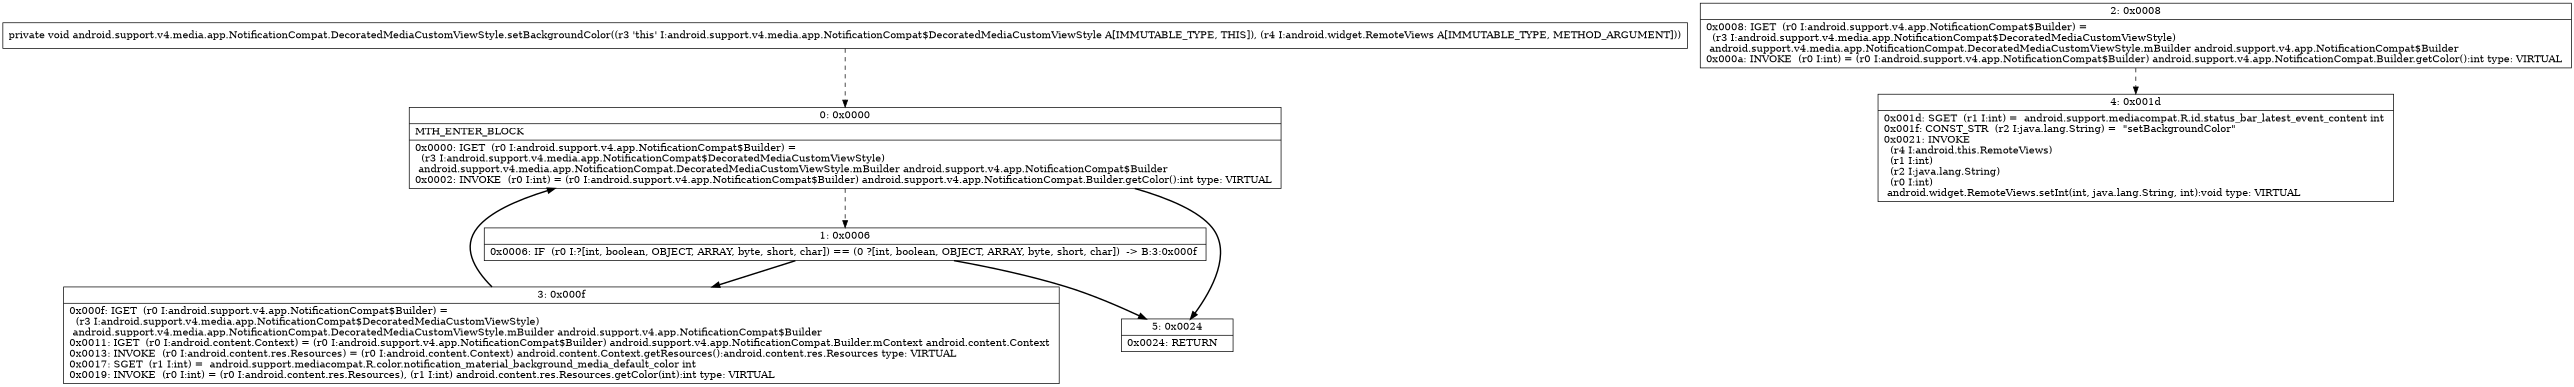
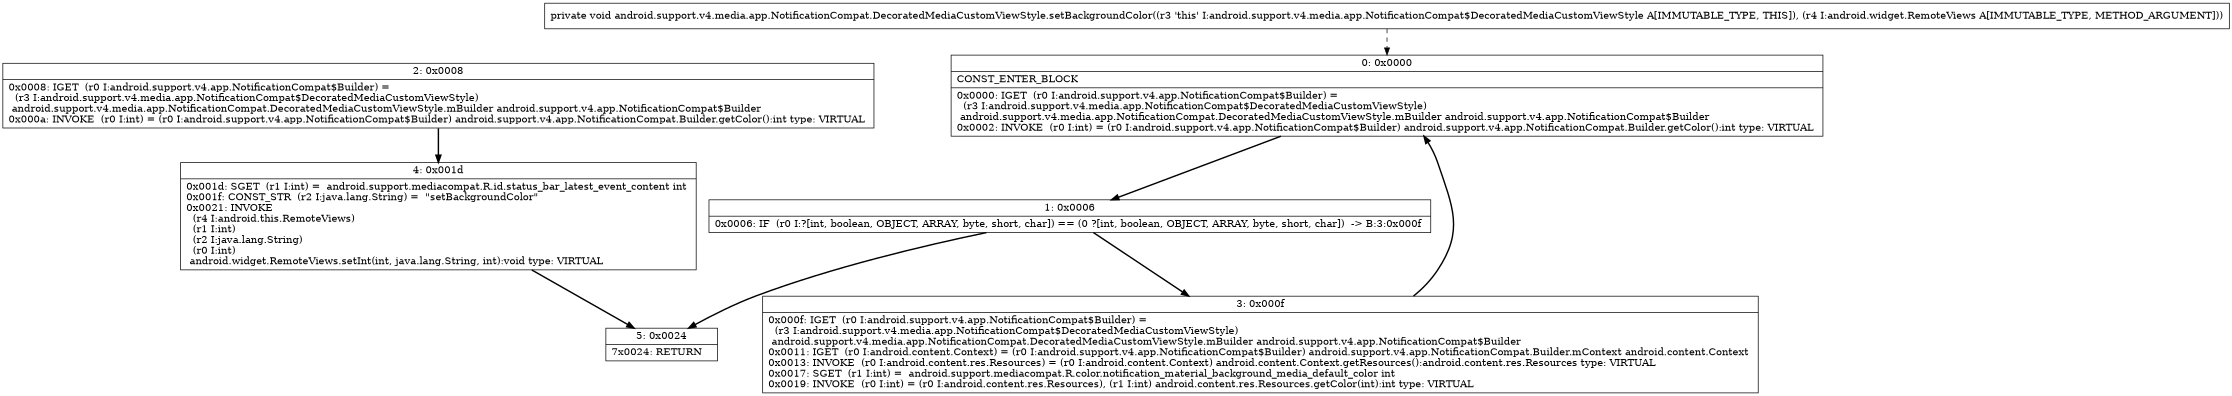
edge "2: 0x0008" -> "4: 0x001d": style dashed -> bold
node "0: 0x0000": text "MTH_ENTER_BLOCK" -> "CONST_ENTER_BLOCK"
edge "0: 0x0000" -> "1: 0x0006": style dashed -> bold
edge "0: 0x0000" -> "5: 0x0024": now "4: 0x001d" -> "5: 0x0024"
node "5: 0x0024": text "0x0024: RETURN" -> "7x0024: RETURN"
